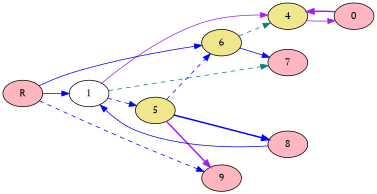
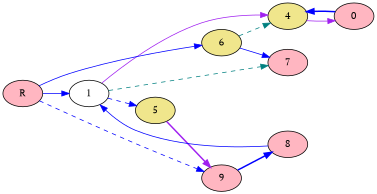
edge "0" -> "4": color purple -> blue
edge "5" -> "6": removed
edge "5" -> "8": now "9" -> "8"
